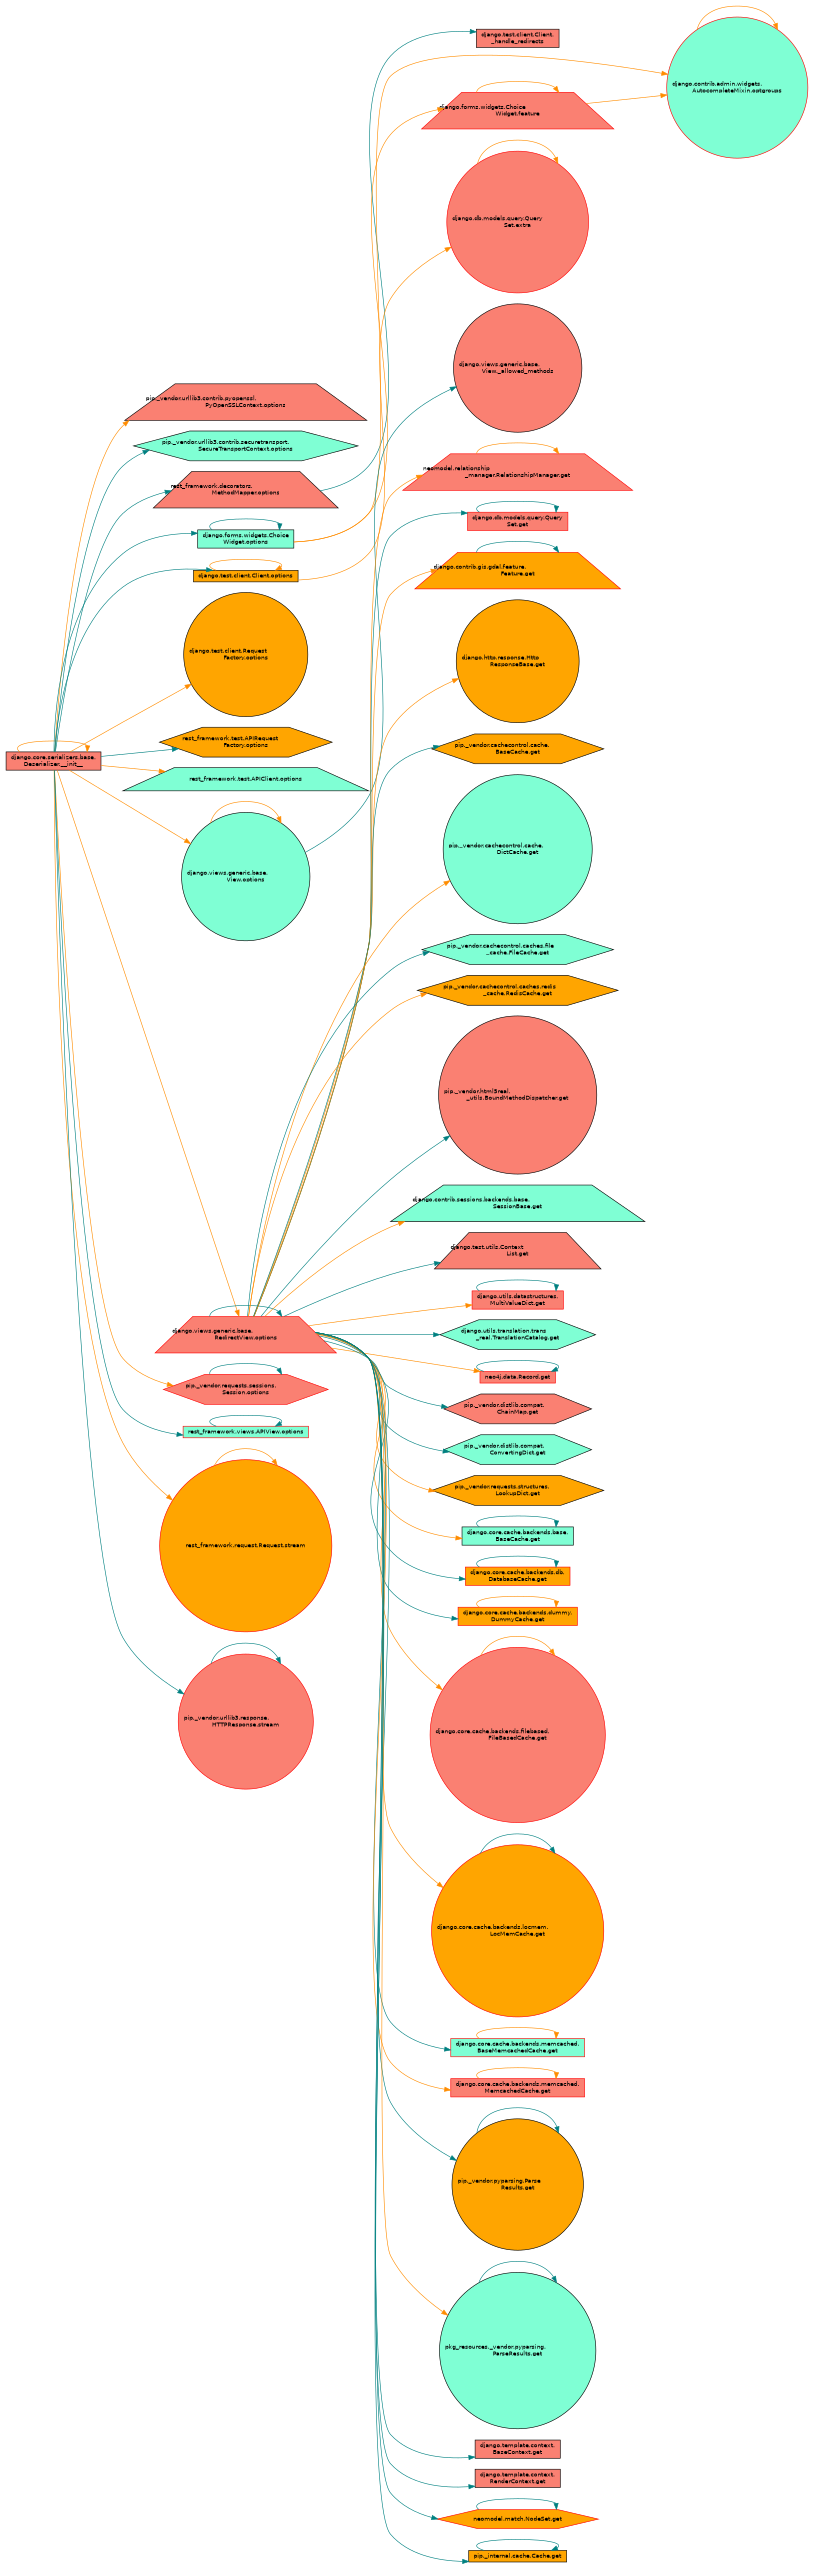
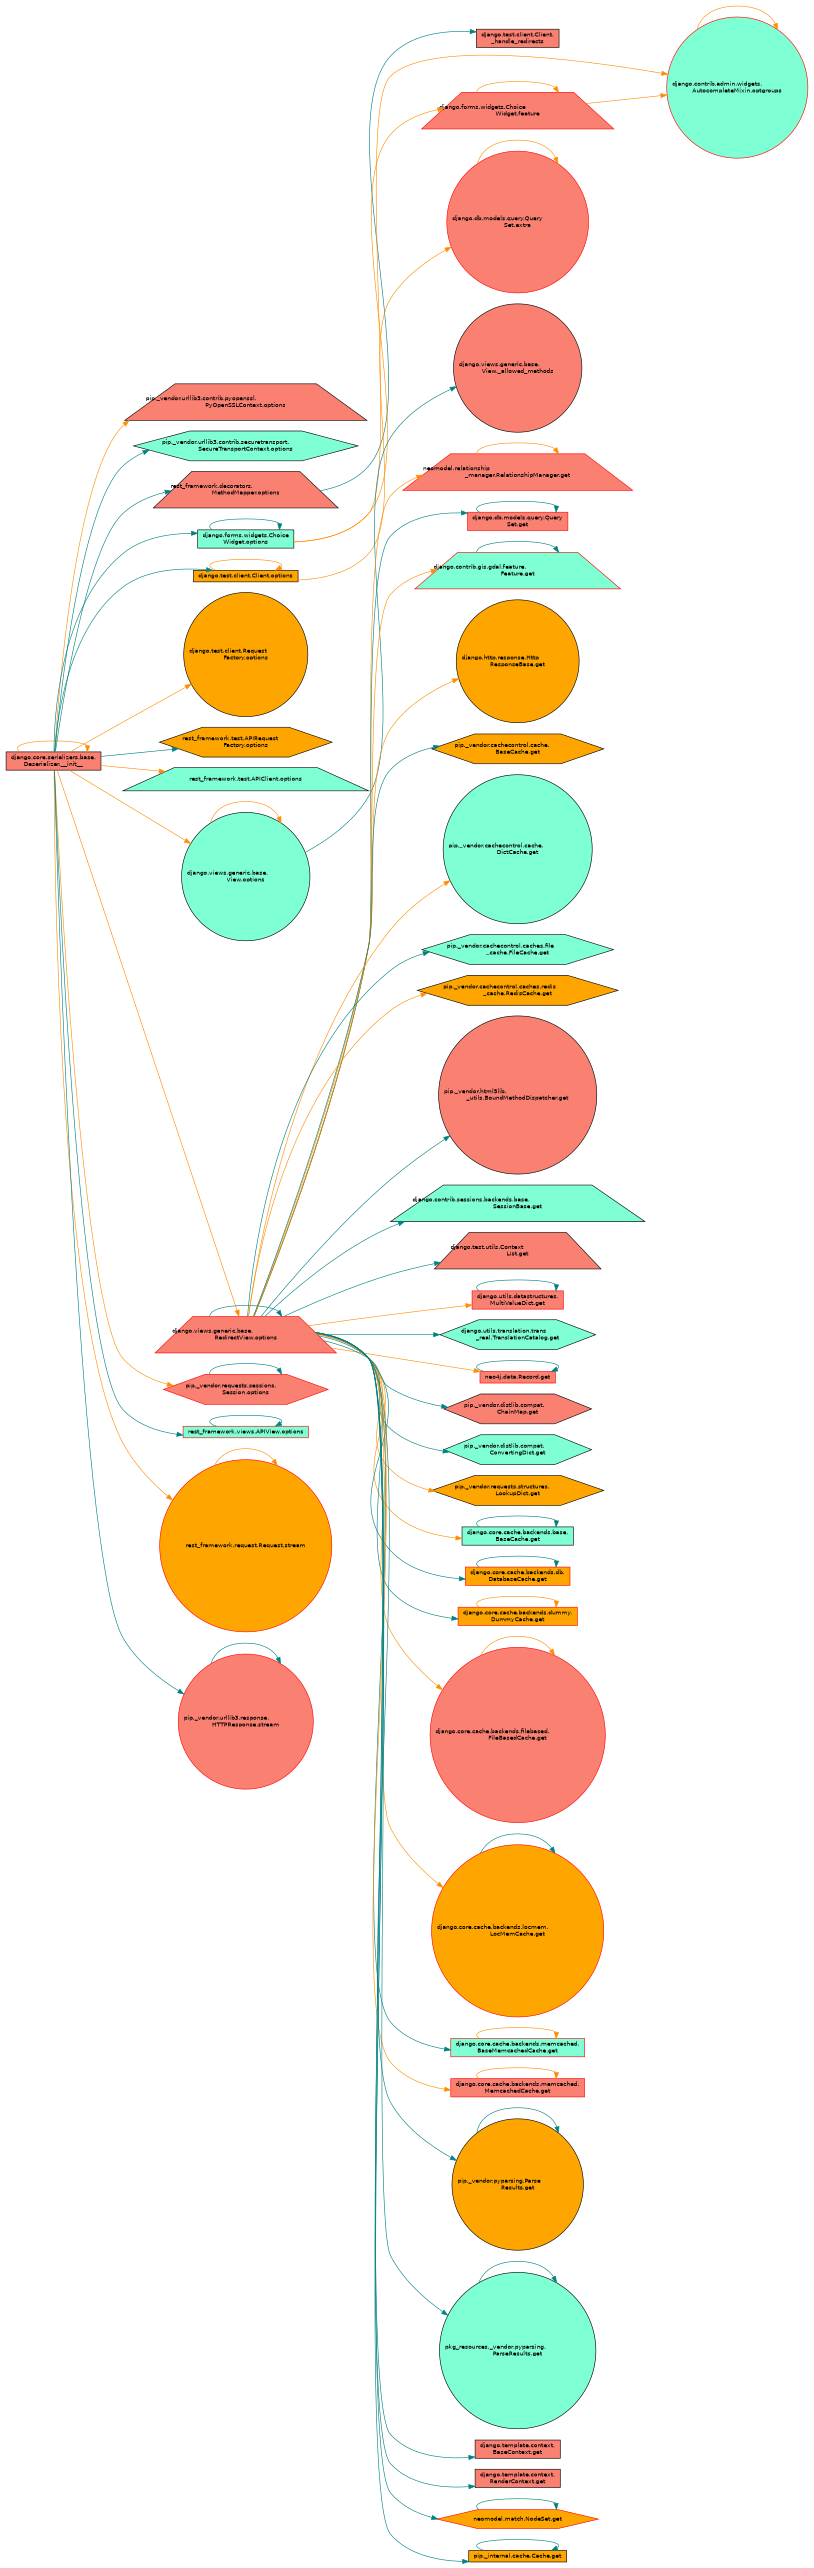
node "django.contrib.gis.gdal.feature. Feature.get": fillcolor orange -> aquamarine
node "pip._vendor.html5real. _utils.BoundMethodDispatcher.get": label "pip._vendor.html5real. _utils.BoundMethodDispatcher.get" -> "pip._vendor.html5lib. _utils.BoundMethodDispatcher.get"
edge "django.views.generic.base. RedirectView.options" -> "django.contrib.sessions.backends.base. SessionBase.get": color darkorange -> teal
edge "django.views.generic.base. RedirectView.options" -> "pkg_resources._vendor.pyparsing. ParseResults.get": color darkorange -> teal
